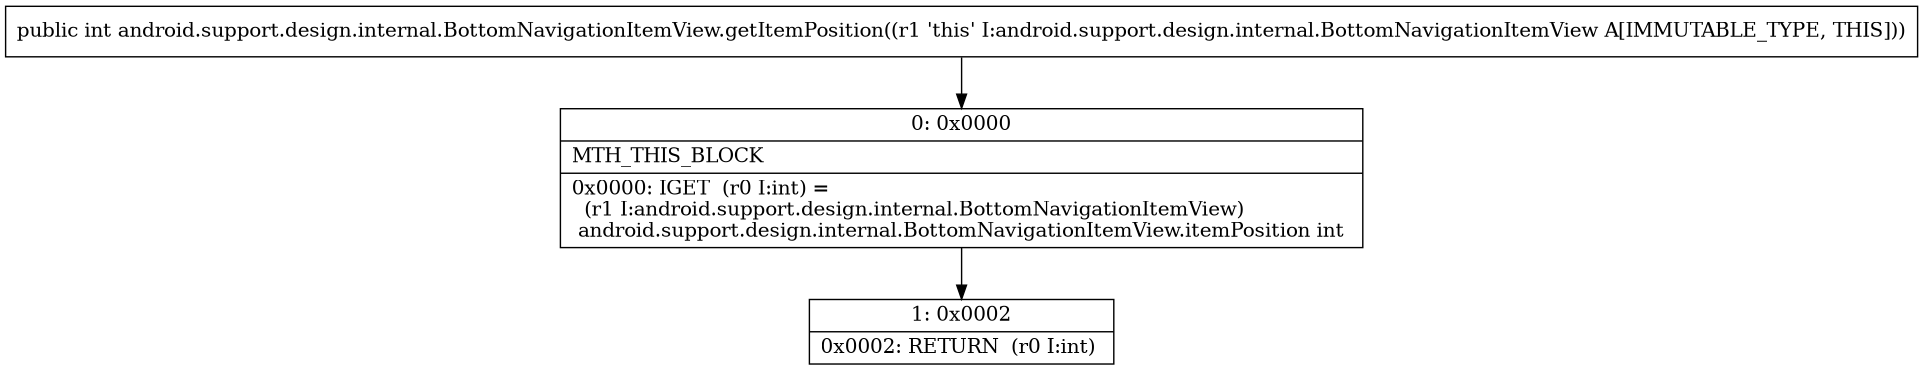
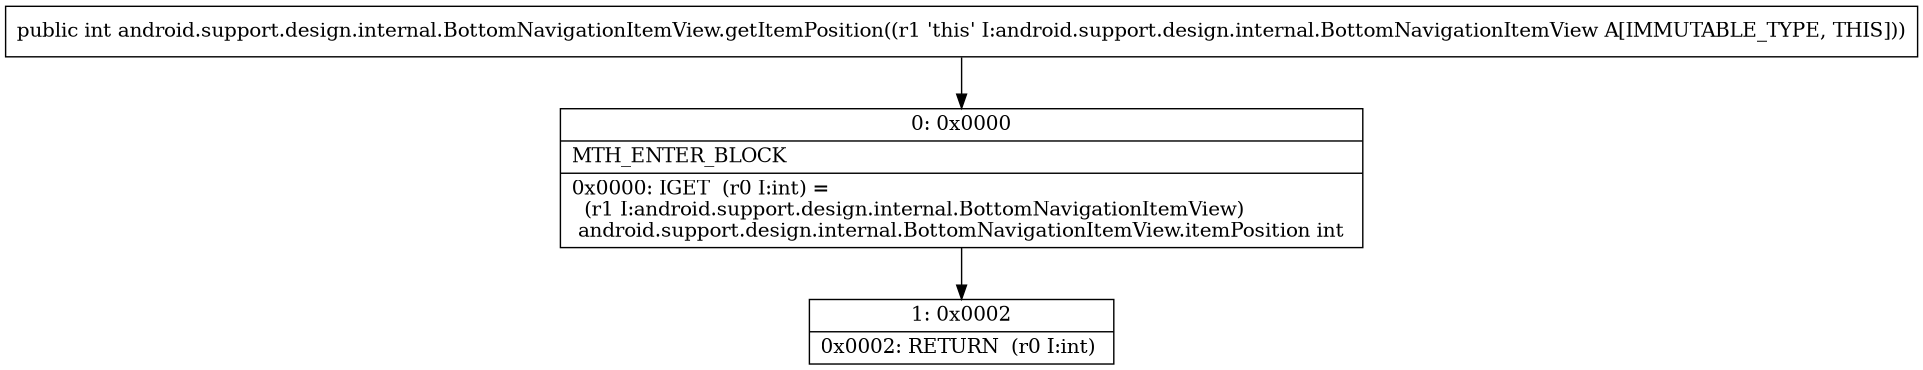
node "0: 0x0000": text "MTH_THIS_BLOCK" -> "MTH_ENTER_BLOCK"
